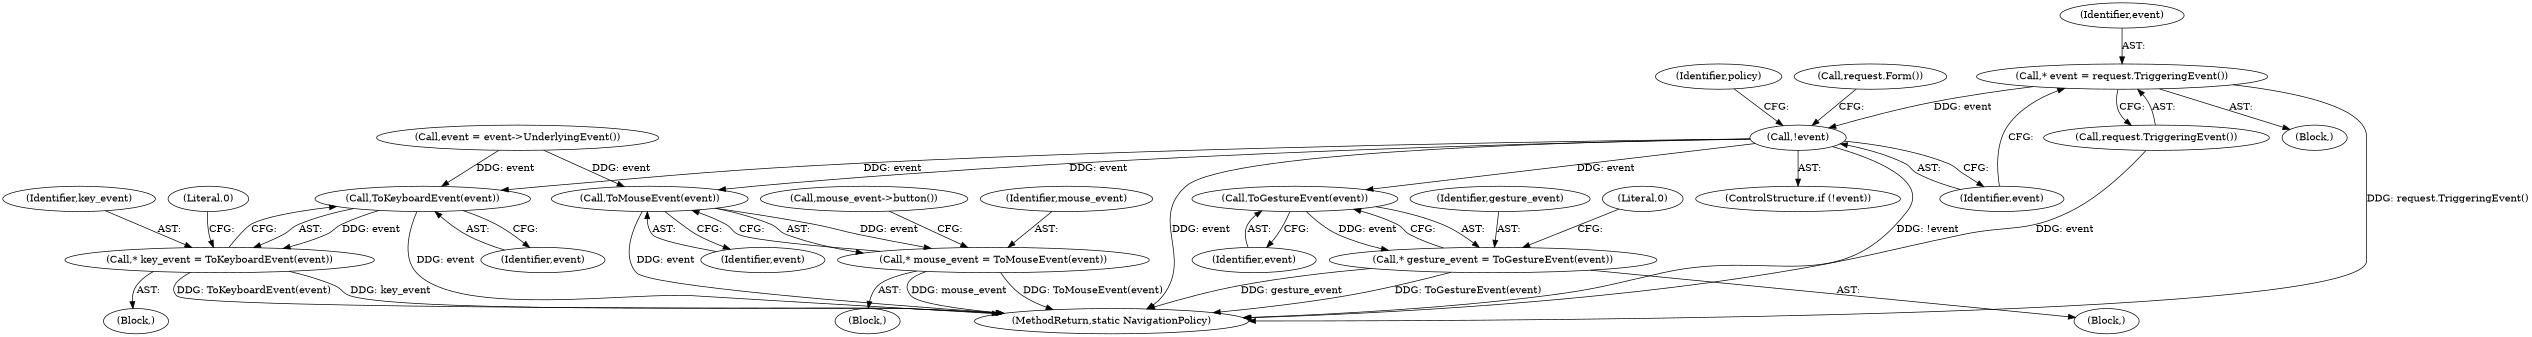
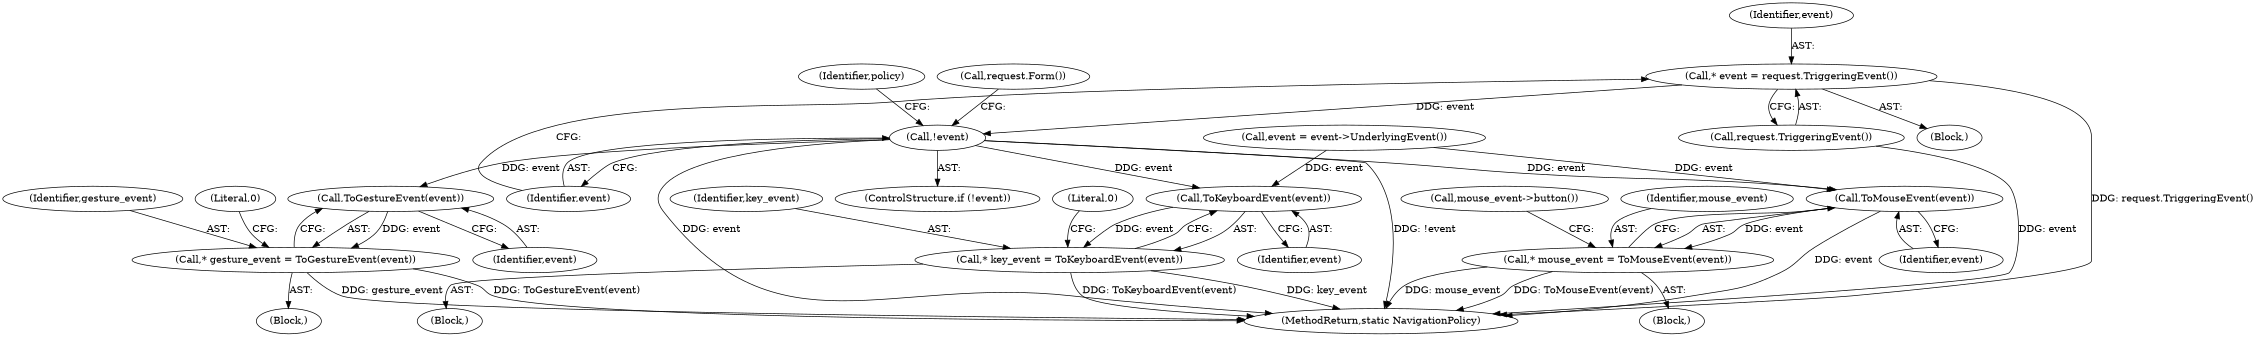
edge "(Call,ToKeyboardEvent(event))" -> "(MethodReturn,static NavigationPolicy)": removed, label "DDG: event"
